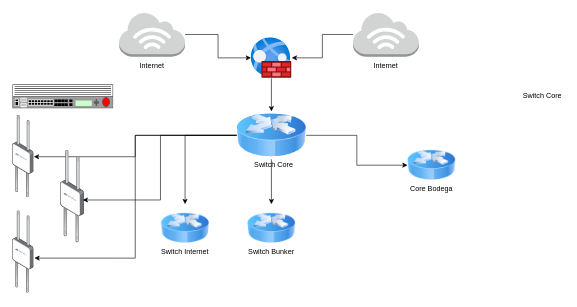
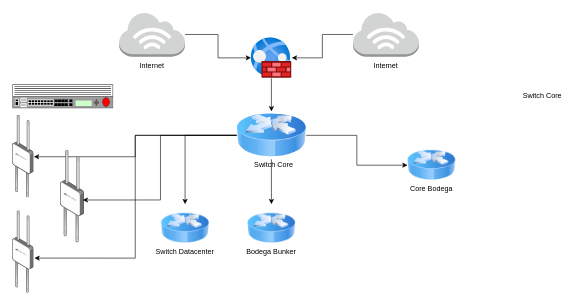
node "Switch Internet": label "Switch Internet" -> "Switch Datacenter"
node "Switch Bunker": label "Switch Bunker" -> "Bodega Bunker"
